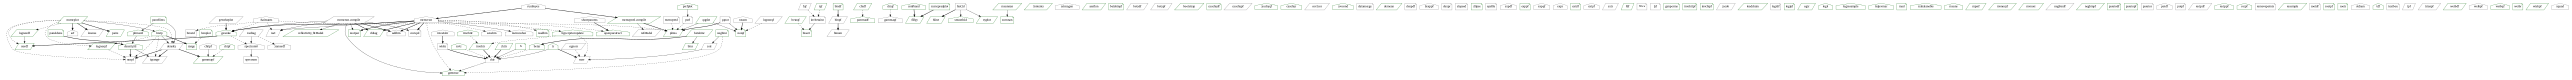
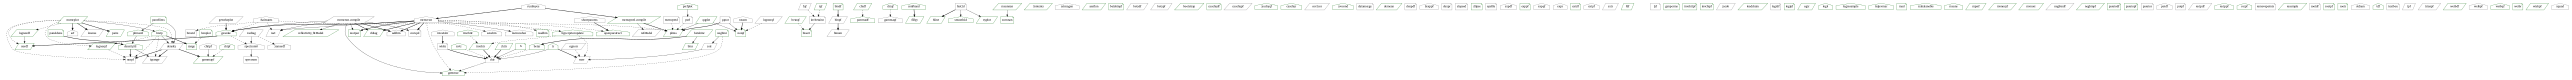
node "mcmcpredplot": removed
node "fillxx": removed
